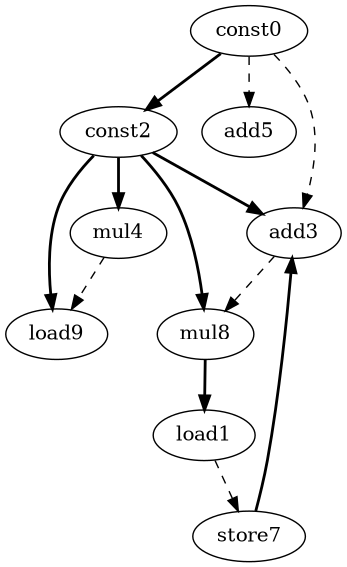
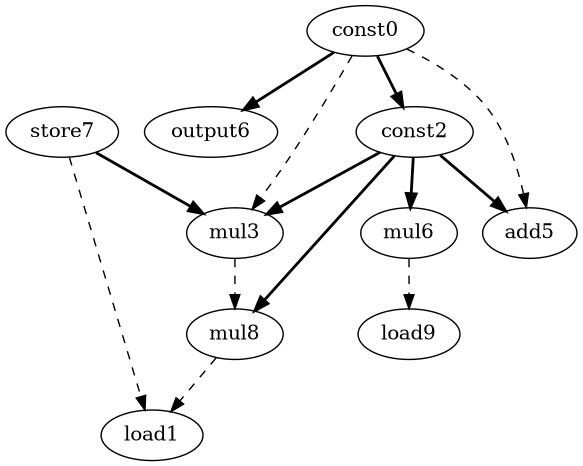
node "output6": added
edge "const2" -> "load9": now "const2" -> "add5"
node "mul4": label "mul4" -> "mul6"
node "add3": label "add3" -> "mul3"
edge "mul8" -> "load1": style bold -> dashed
edge "load1" -> "store7": reversed
